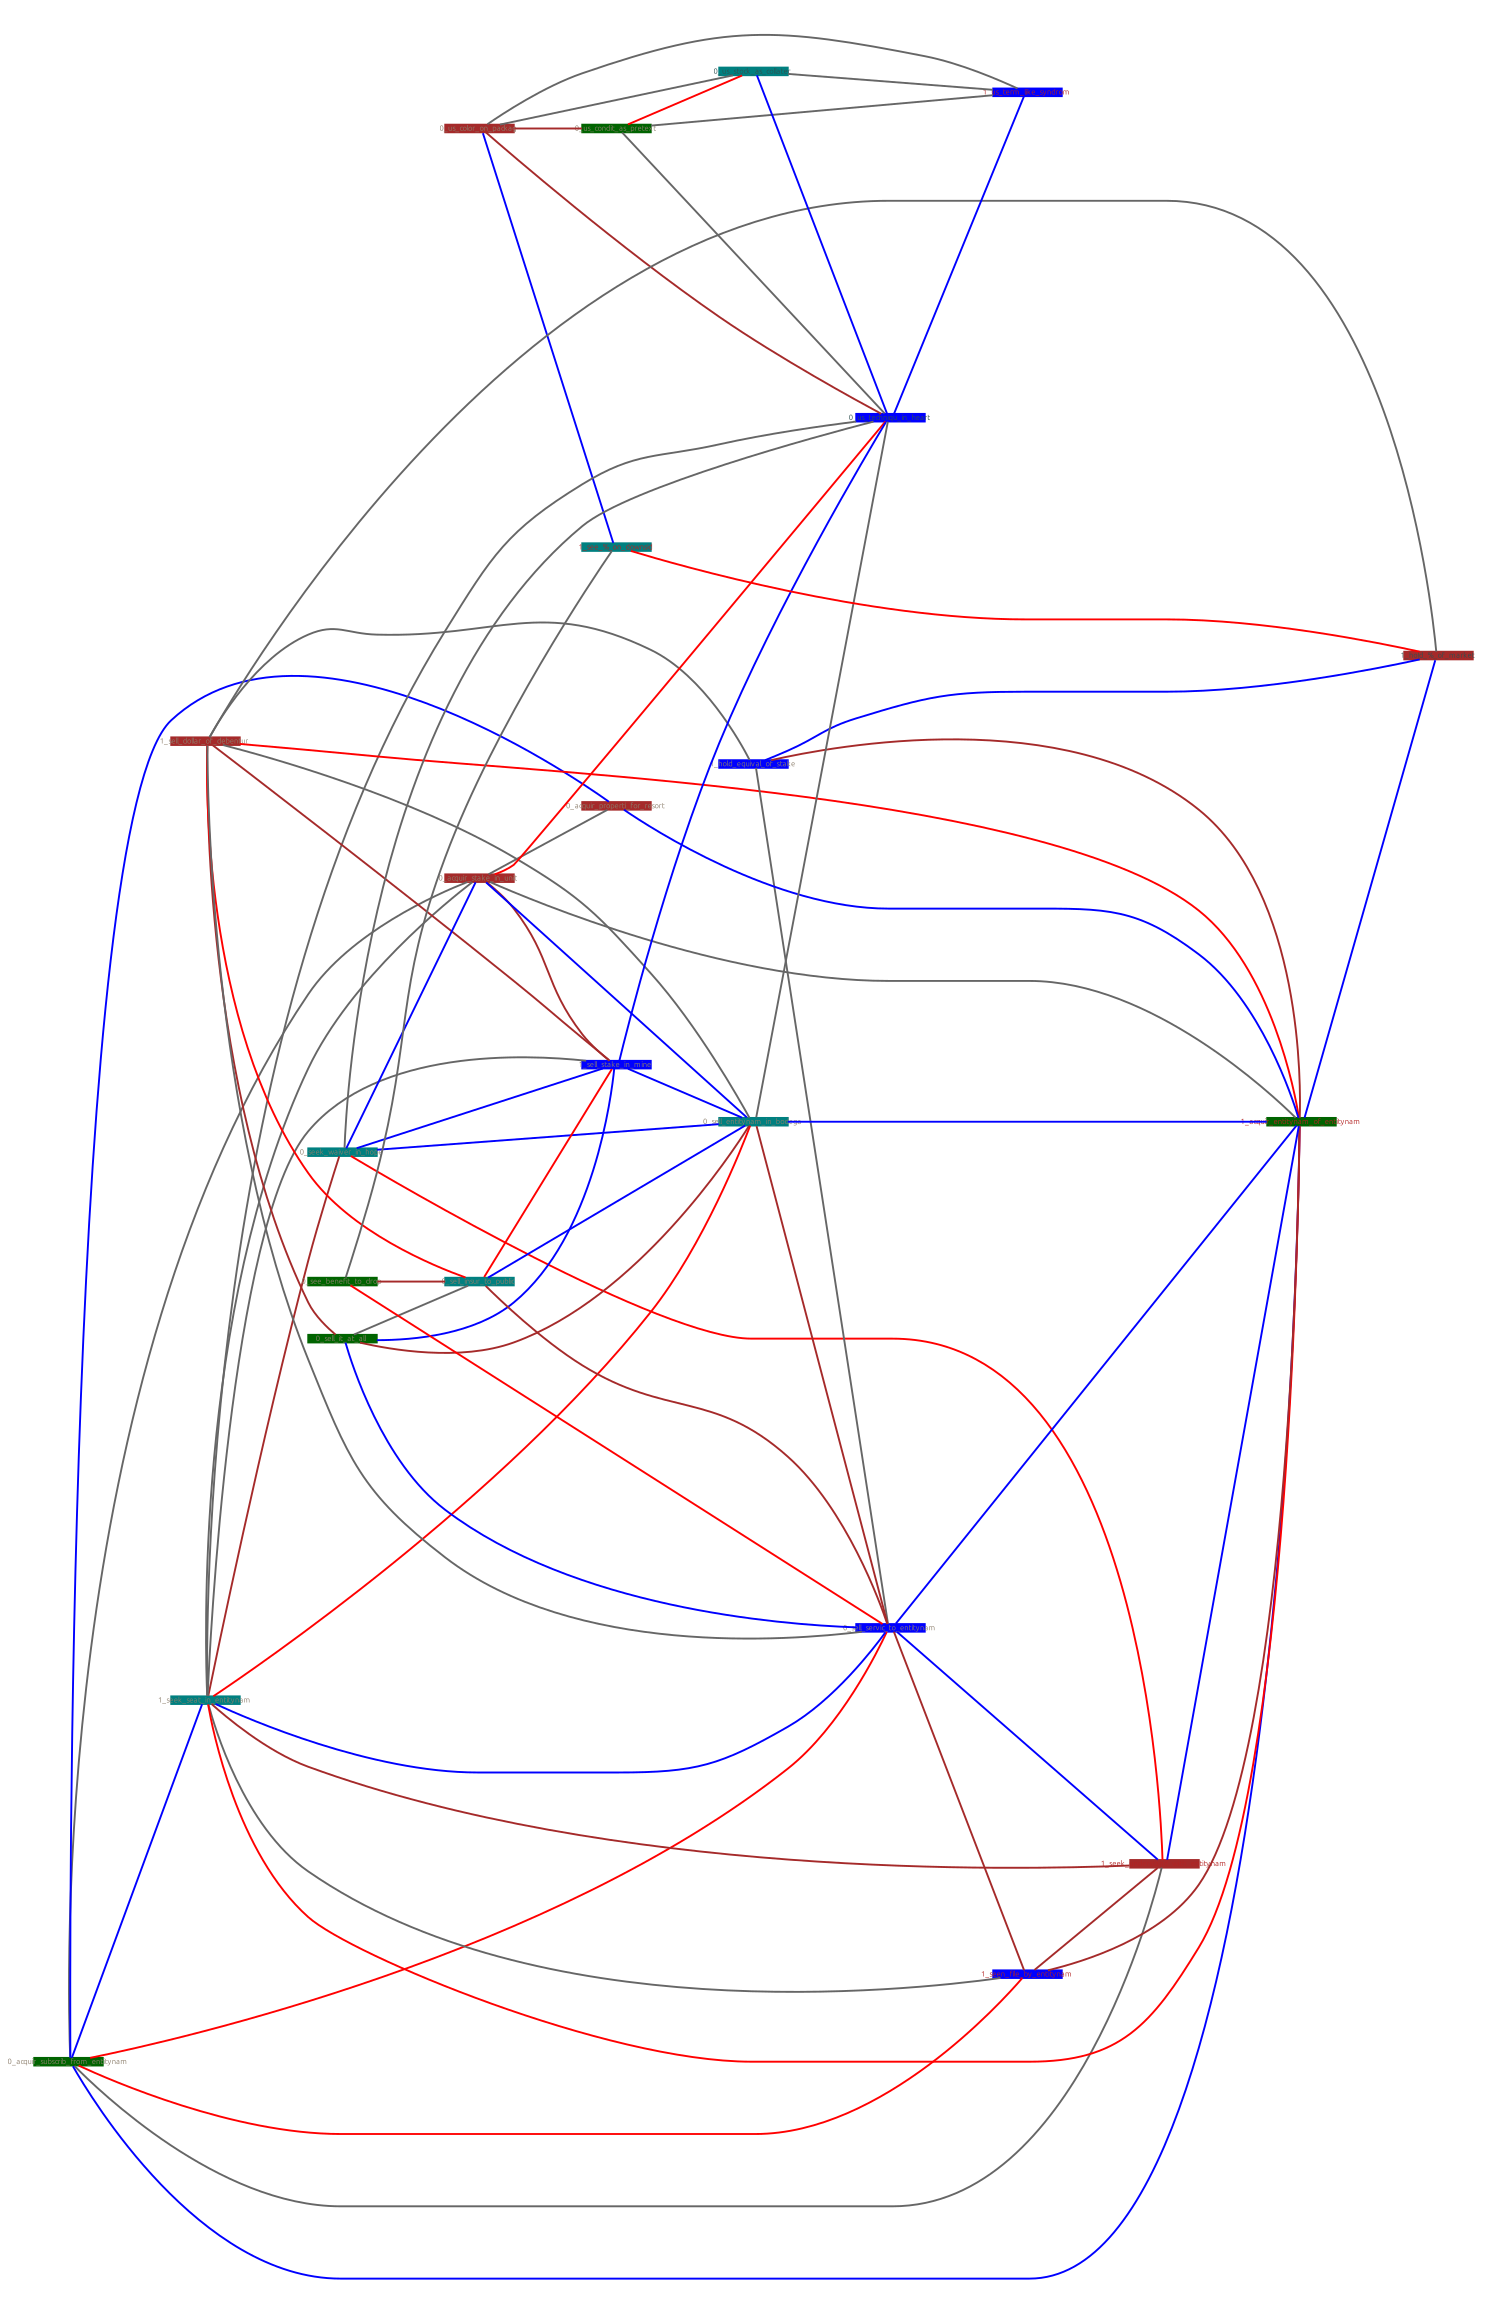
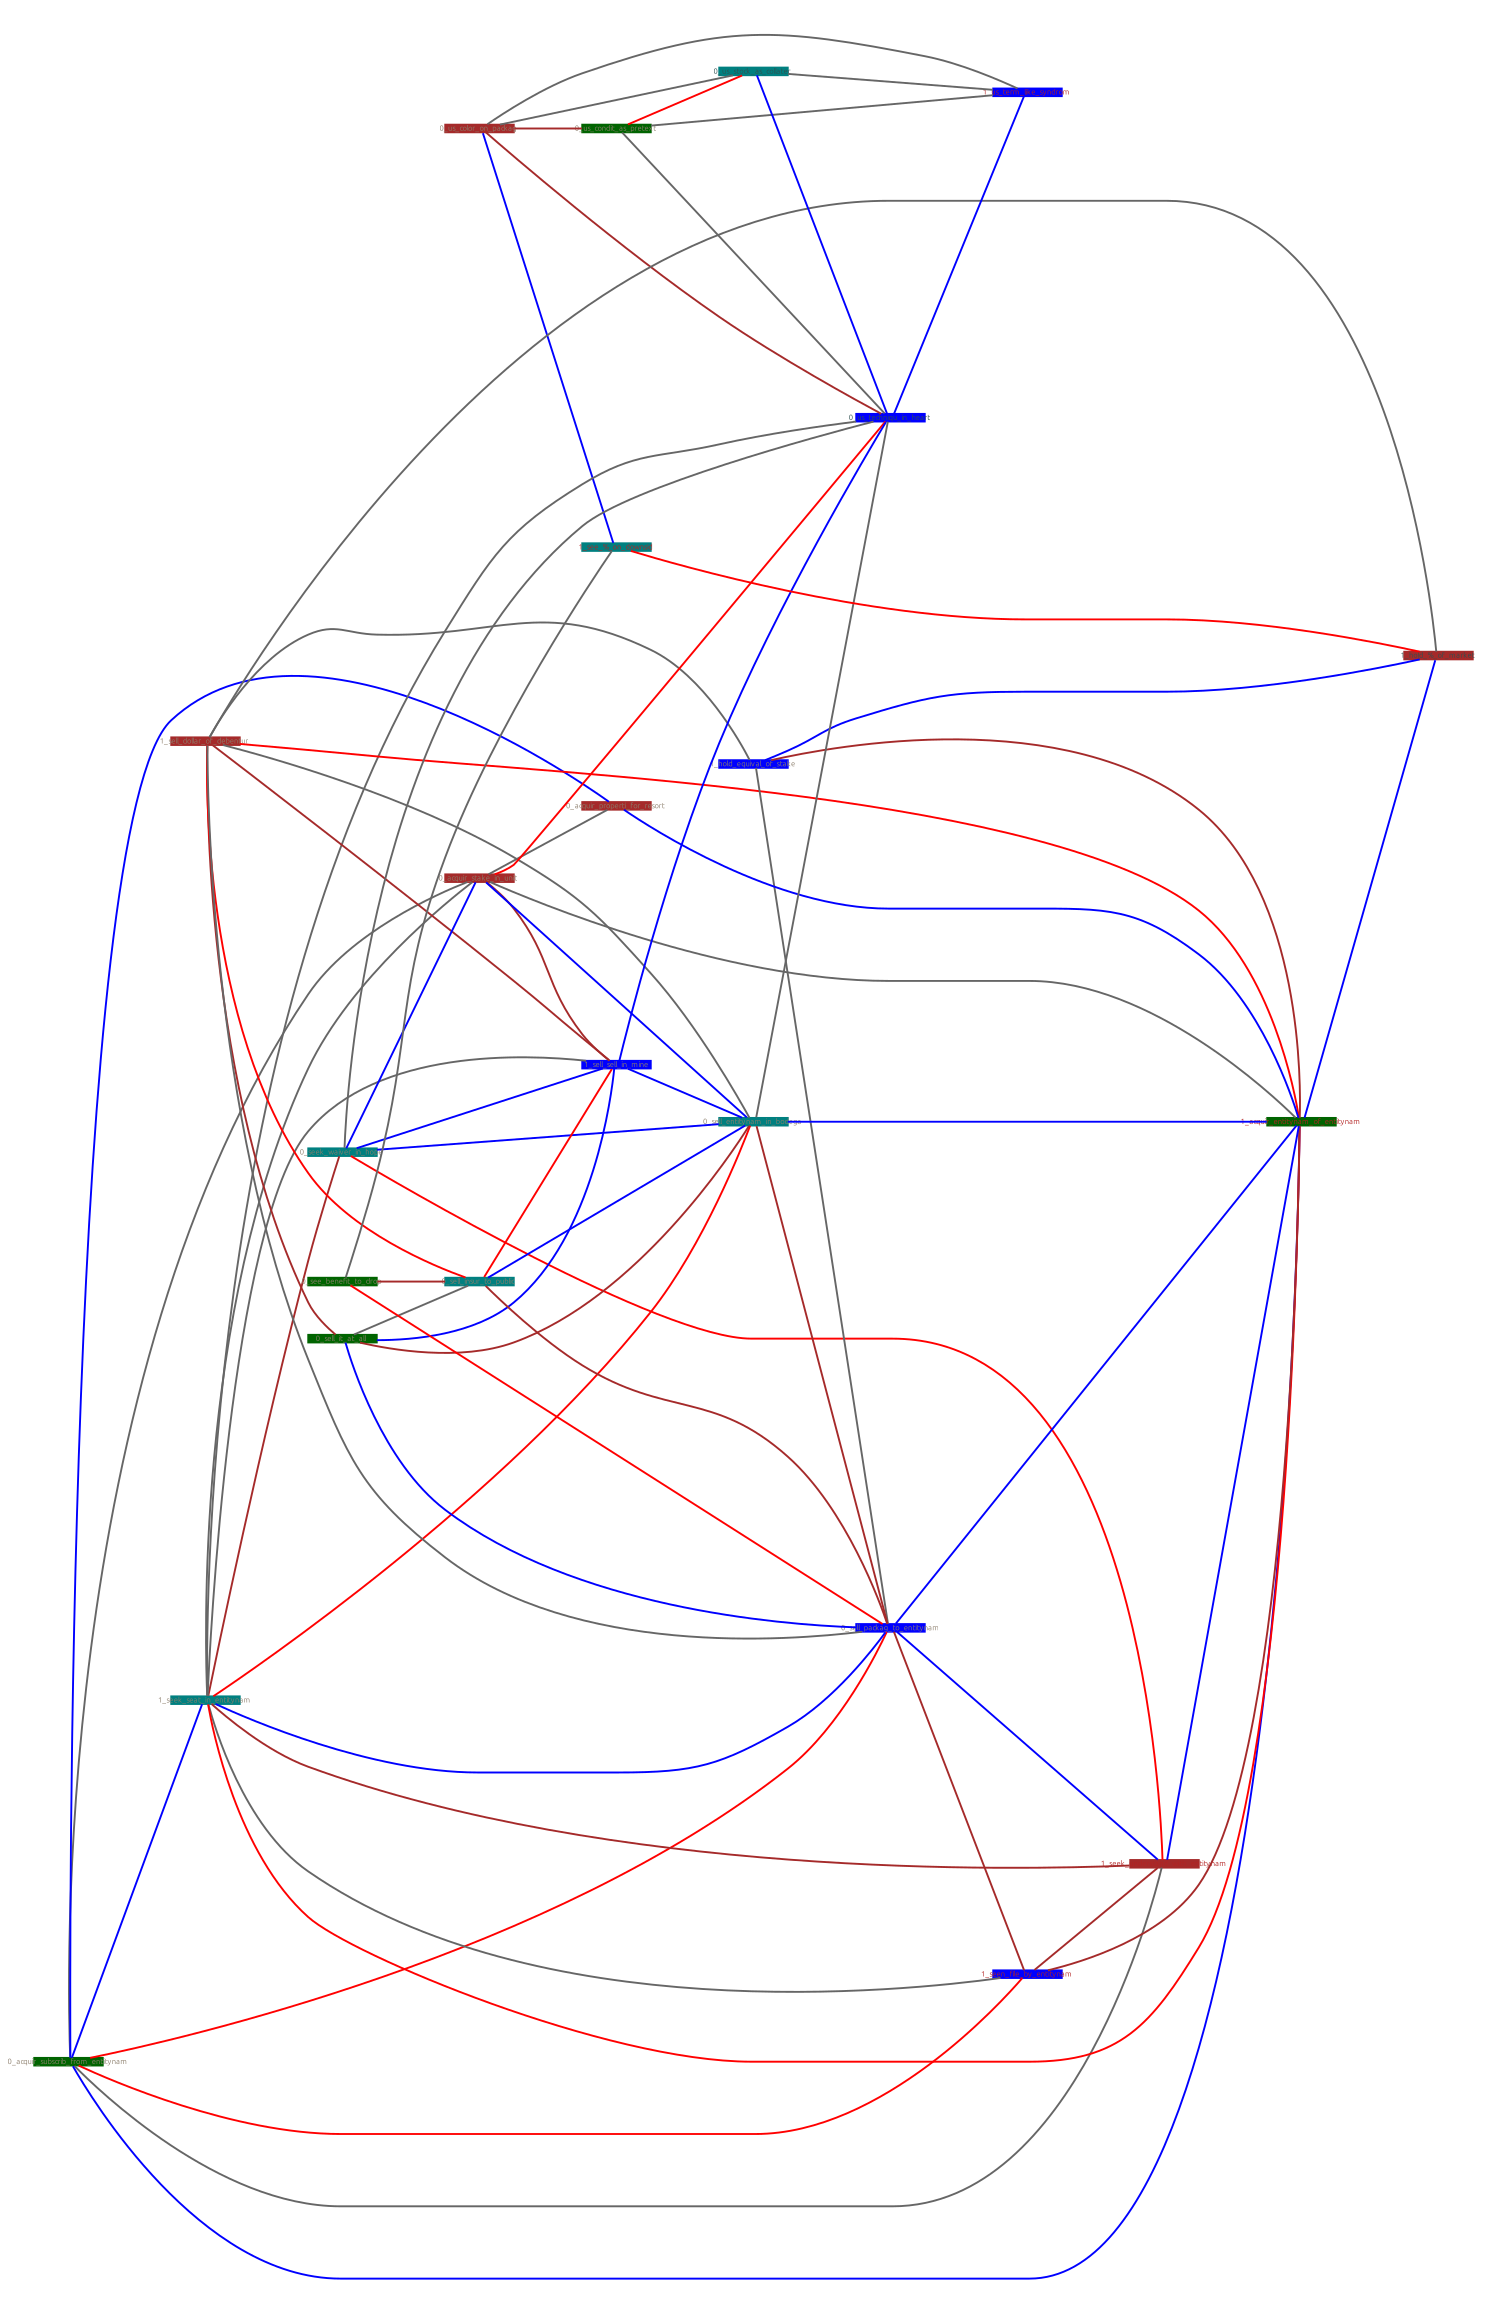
node "1_sell_stake_in_mine": label "1_sell_stake_in_mine" -> "1_sell_sell_in_mine"
node "0_sell_servic_to_entitynam": label "0_sell_servic_to_entitynam" -> "0_sell_packag_to_entitynam"
